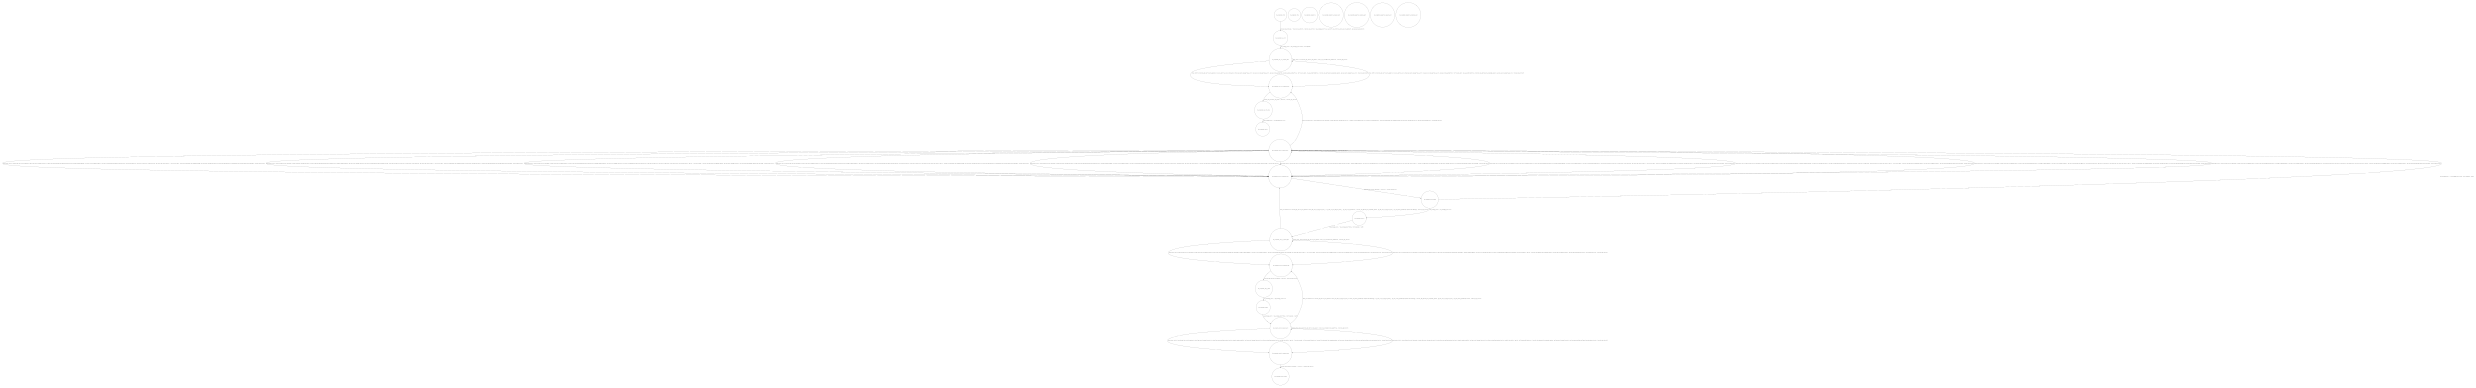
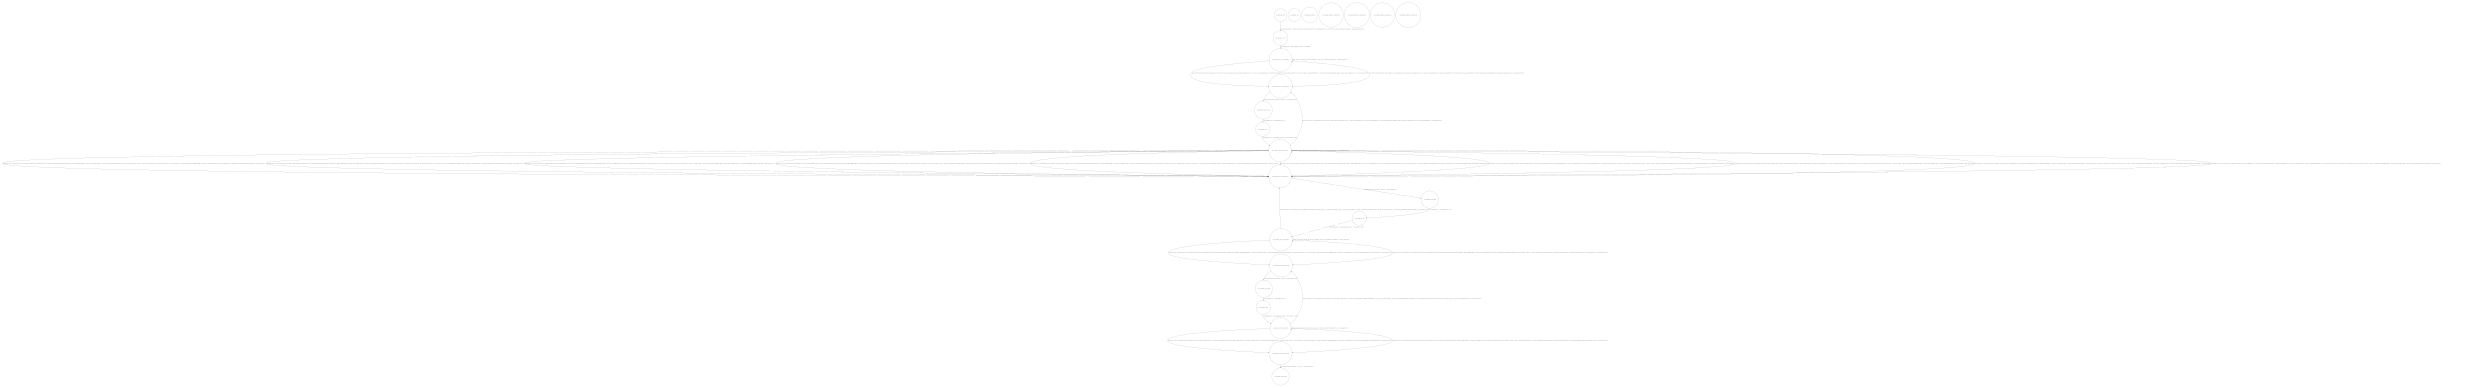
edge "ike_responder_auth_8_done" -> "ike_responder_auth_1_request_wait": now "ike_responder_auth_1" -> "ike_responder_auth_1_request_wait"
